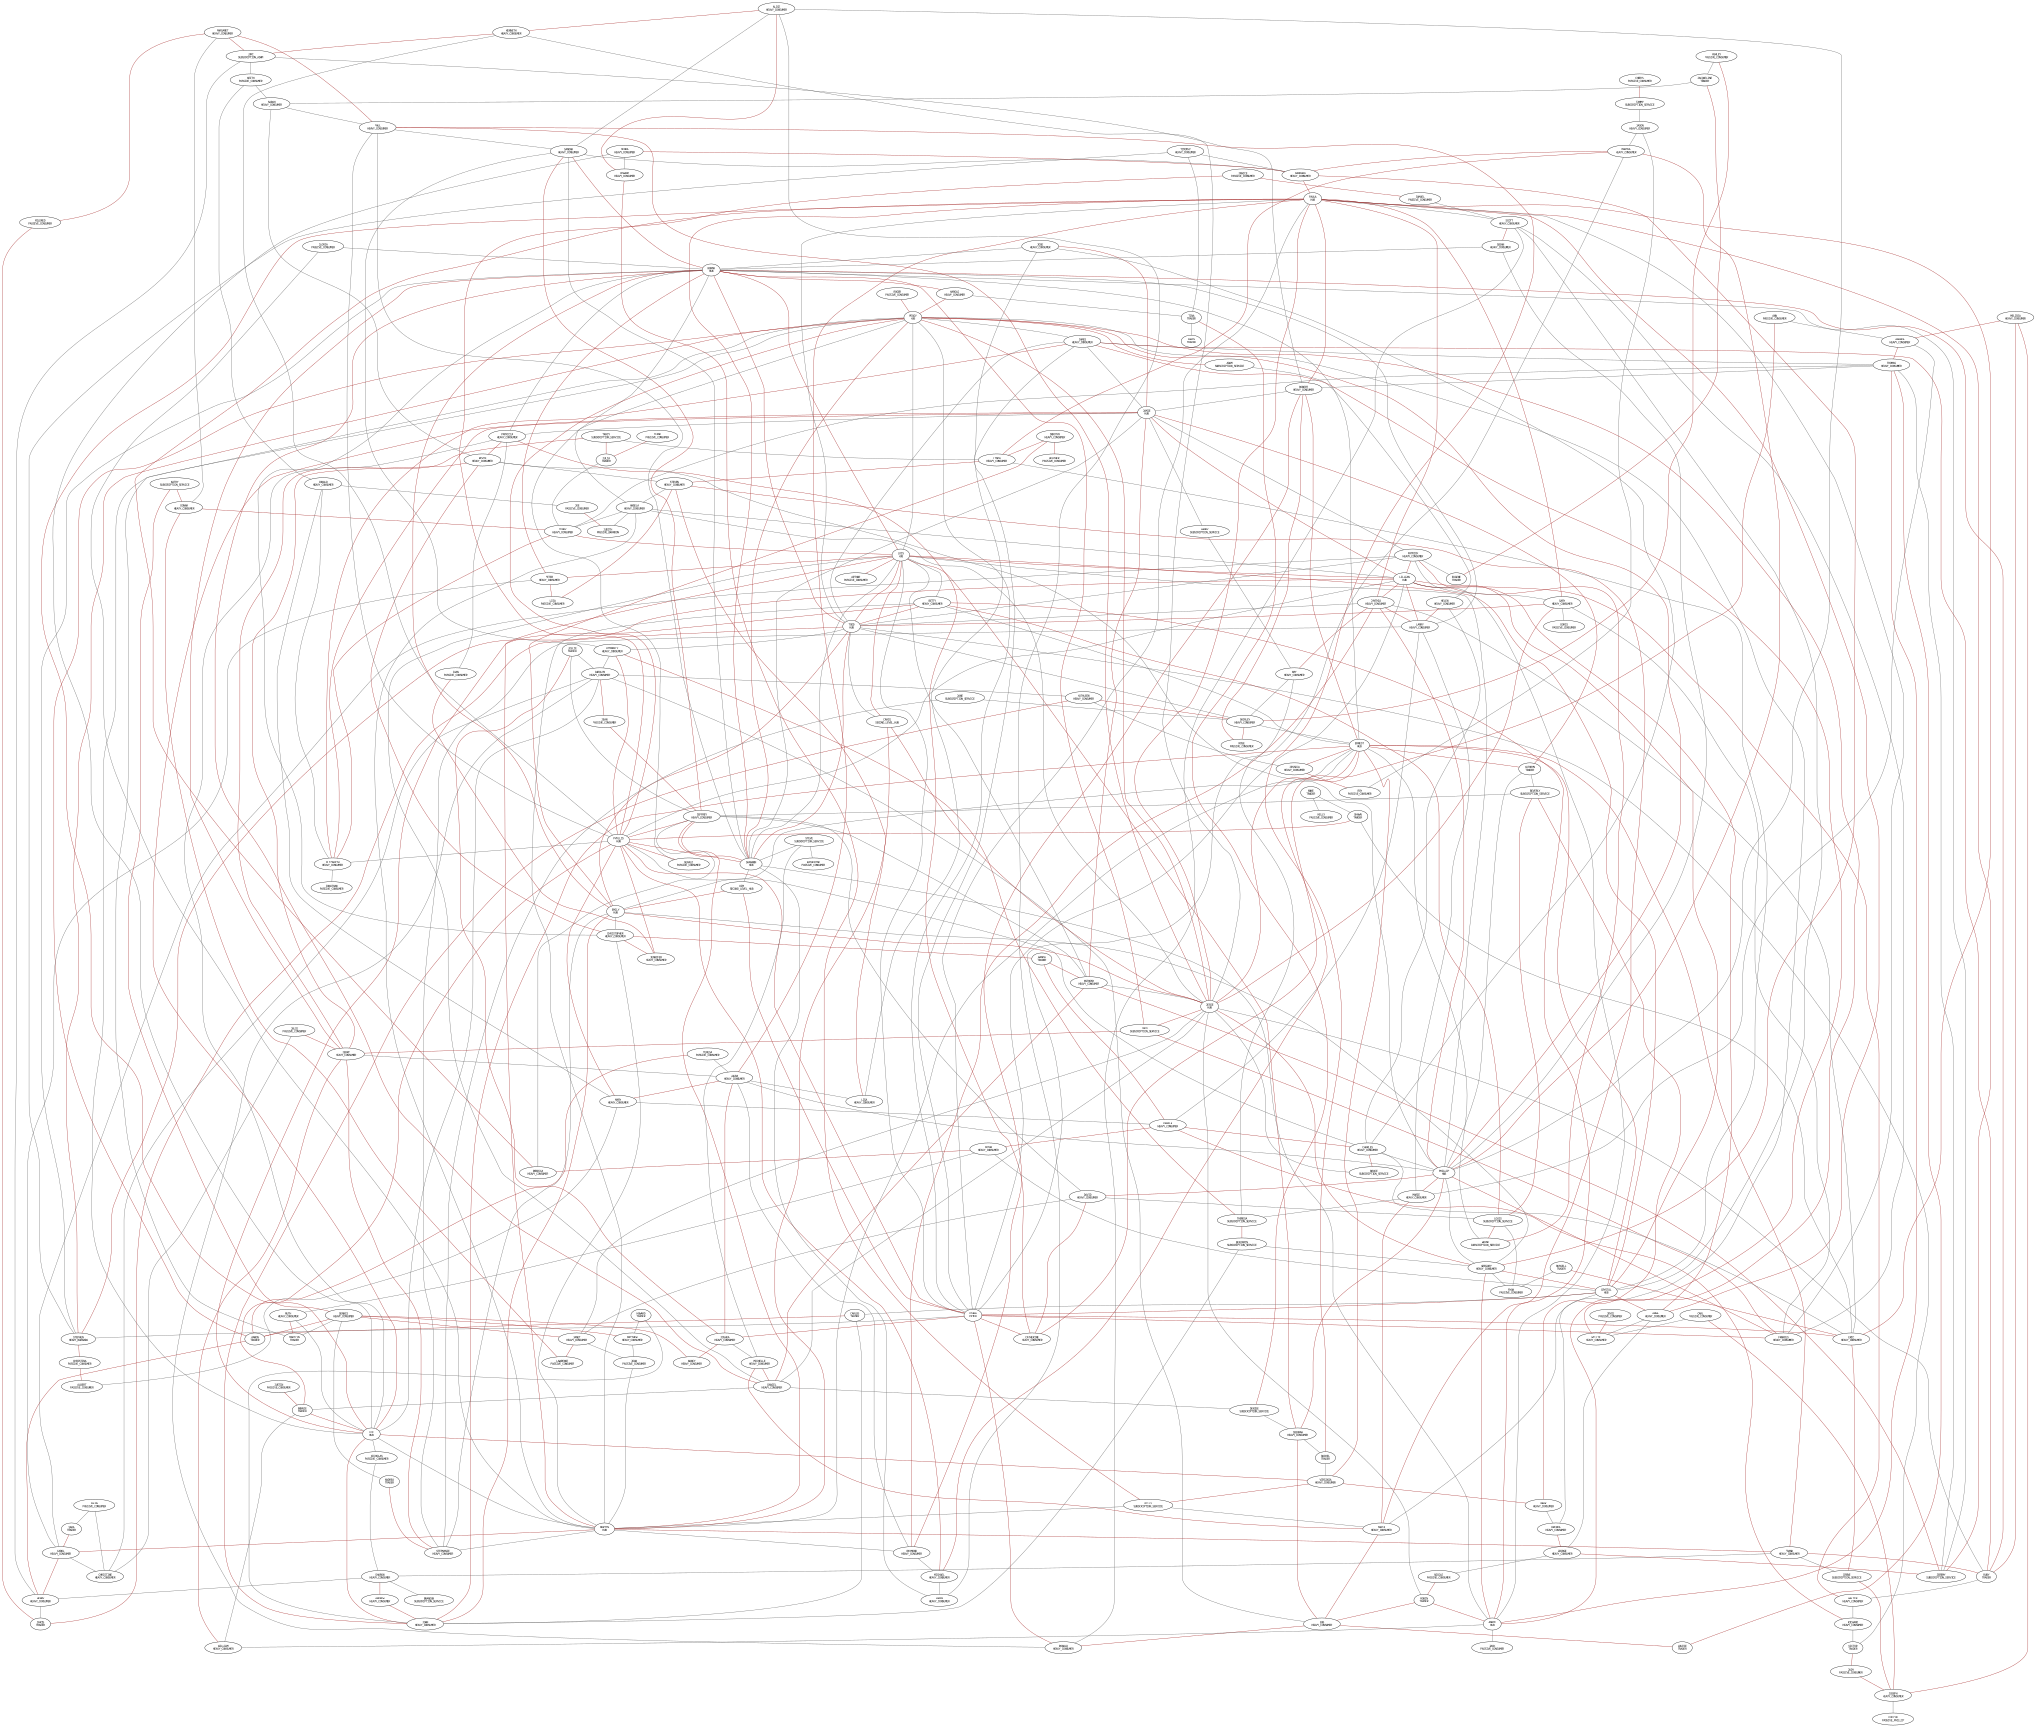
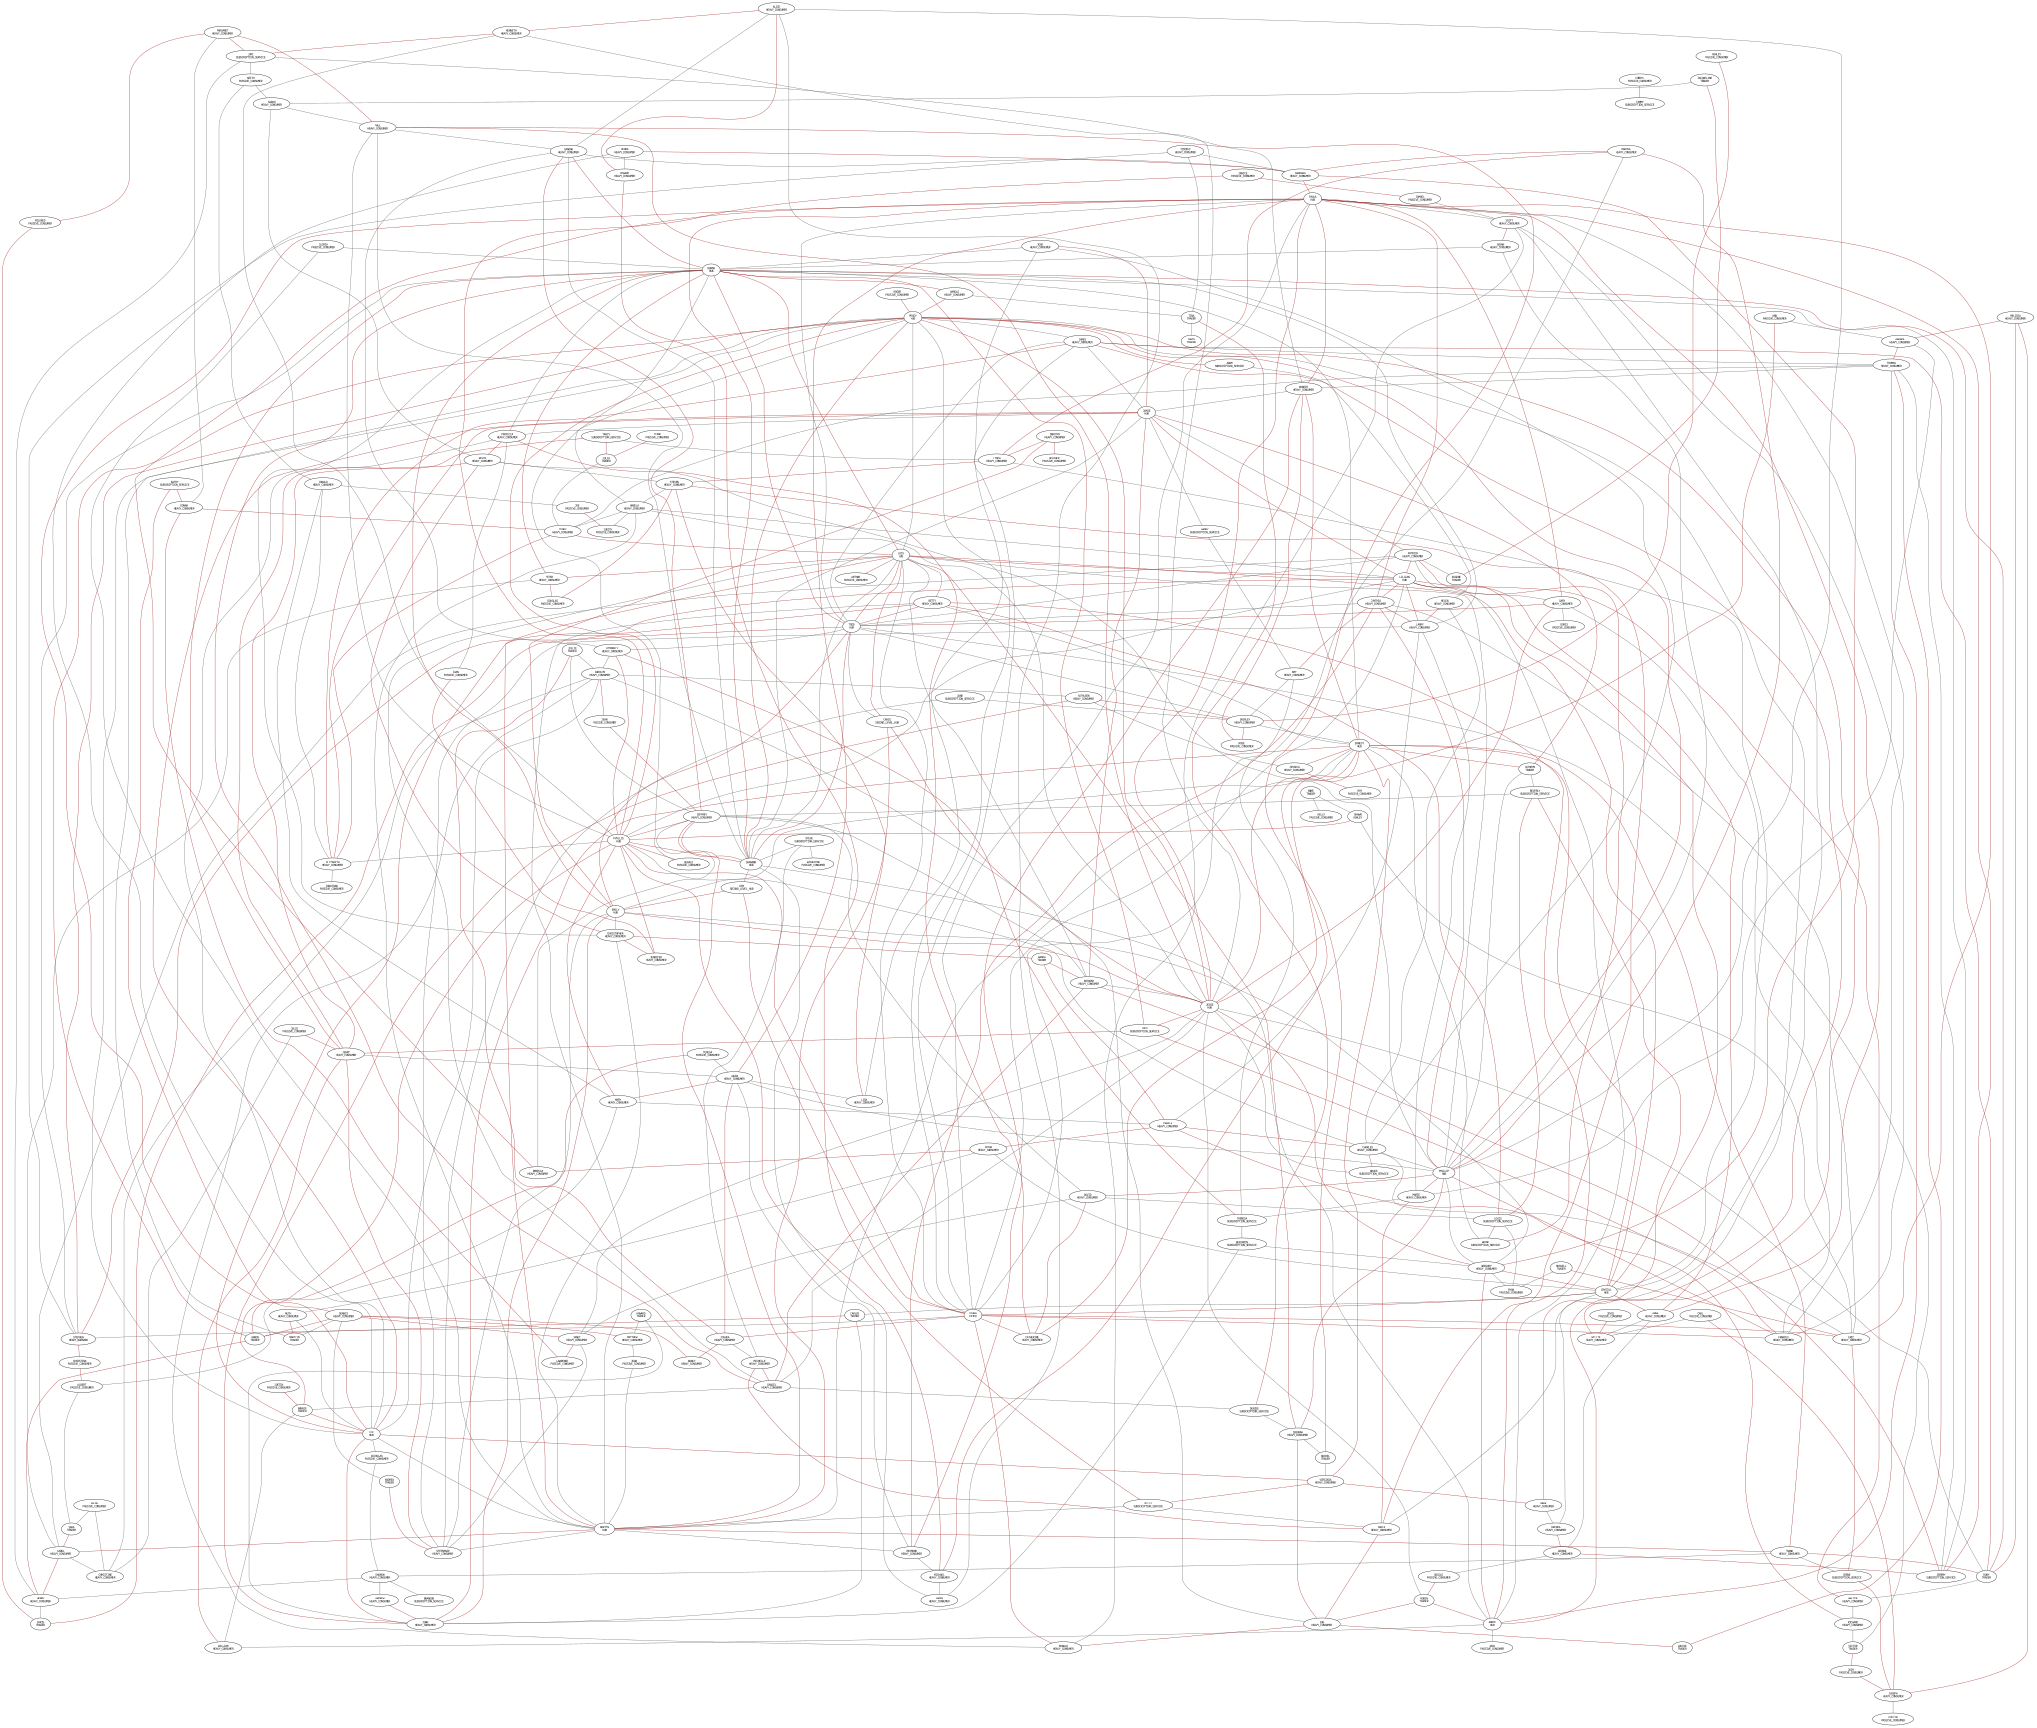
node "LORI SUBSCRIPTION_ADAM": label "LORI SUBSCRIPTION_ADAM" -> "LORI SUBSCRIPTION_SERVICE"
edge "ASHLEY PASSIVE_CONSUMER" -- "JACQUELINE TRADER": removed
node "JASON HEAVY_CONSUMER": removed
node "JUDITH PASSIVE_BRANDON": label "JUDITH PASSIVE_BRANDON" -> "JUDITH PASSIVE_CONSUMER"
node "LISA PASSIVE_CONSUMER": label "LISA PASSIVE_CONSUMER" -> "DOUGLAS PASSIVE_CONSUMER"
node "SHAWN TRADER": label "SHAWN TRADER" -> "SHAWN ASHLEY"
edge "JANET HEAVY_CONSUMER" -- "JOAN PASSIVE_CONSUMER": now "JANET HEAVY_CONSUMER" -- "STEPHANIE HEAVY_CONSUMER"
edge "ALBERT PASSIVE_CONSUMER" -- "SARA TRADER": added
node "EVELYN PASSIVE_PHILLIP": label "EVELYN PASSIVE_PHILLIP" -> "EVELYN PASSIVE_CONSUMER"
